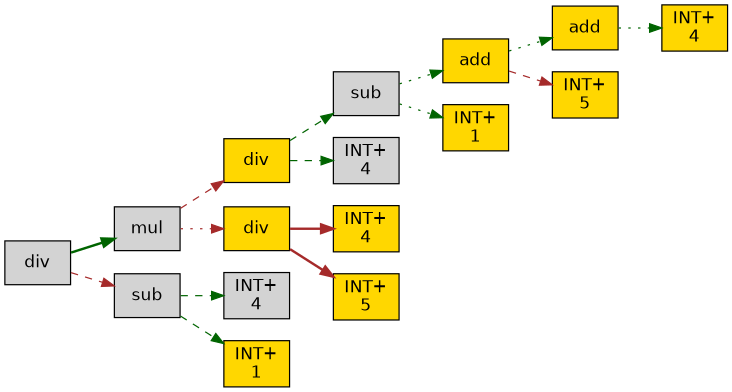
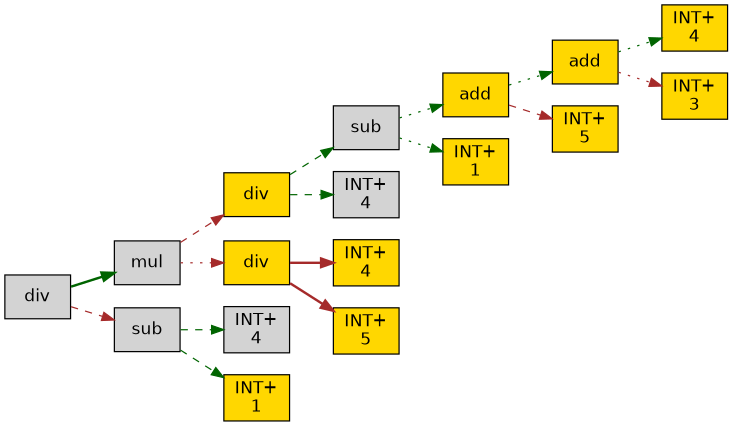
node "INT+ 3": added
